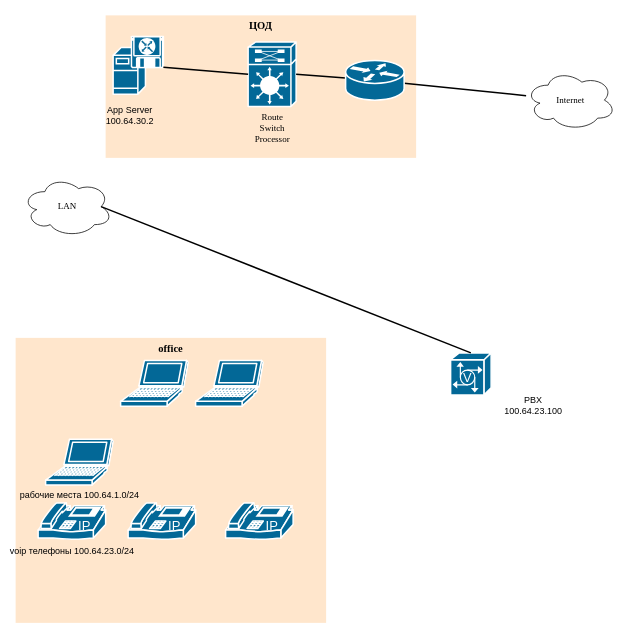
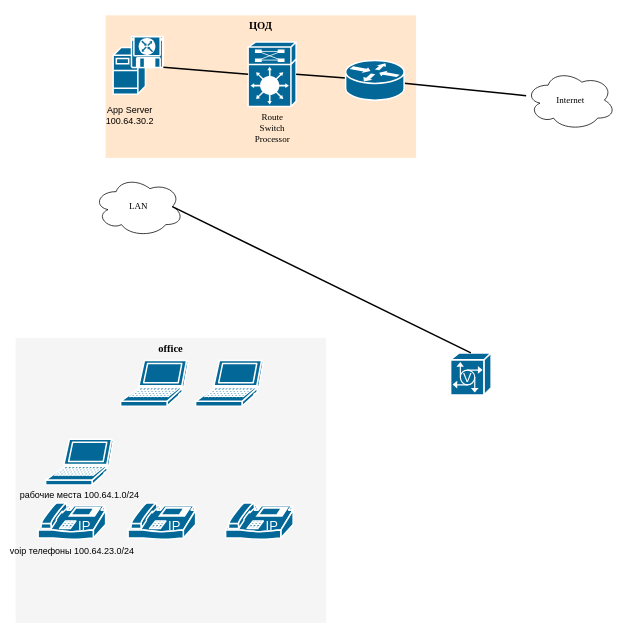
node "LAN": moved (67, 207) -> (138, 207)
node "PBX 100.64.23.100": removed
node "office": fillcolor #ffe6cc -> #f5f5f5
